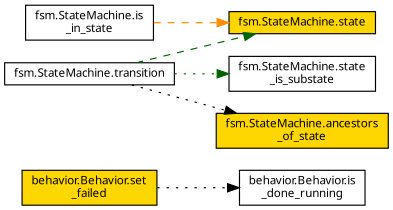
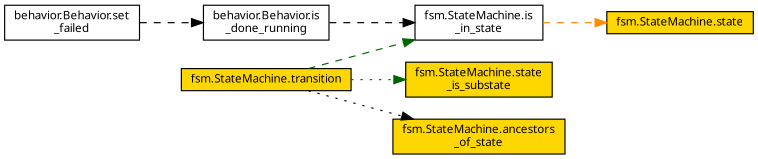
edge "behavior.Behavior.is _done_running" -> "fsm.StateMachine.is _in_state": added
edge "fsm.StateMachine.transition" -> "fsm.StateMachine.state": now "fsm.StateMachine.transition" -> "fsm.StateMachine.is _in_state"
node "fsm.StateMachine.transition": fillcolor white -> gold
node "fsm.StateMachine.state _is_substate": fillcolor white -> gold
node "behavior.Behavior.set _failed": fillcolor gold -> white
edge "behavior.Behavior.set _failed" -> "behavior.Behavior.is _done_running": style dotted -> dashed
